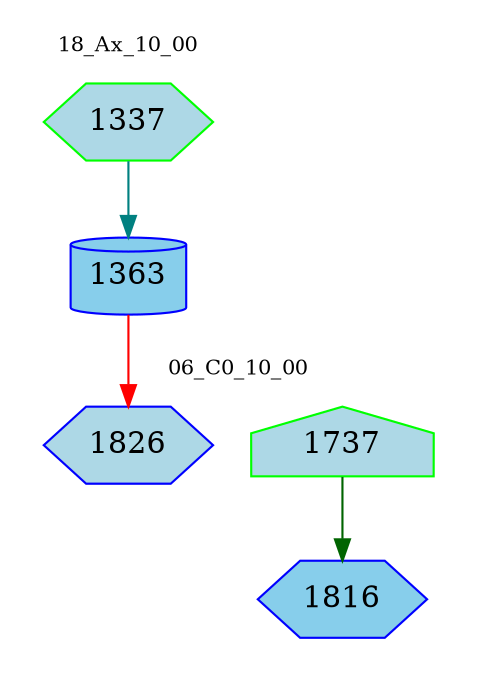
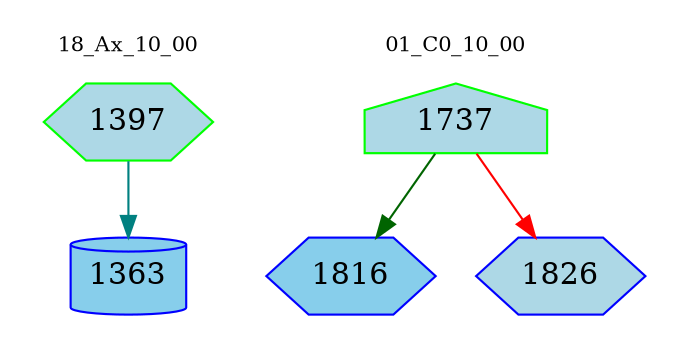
node "1337": label "1337" -> "1397"
edge "1363" -> "1826": now "1737" -> "1826"
cluster "06_C0_10_00": label "06_C0_10_00" -> "01_C0_10_00"
